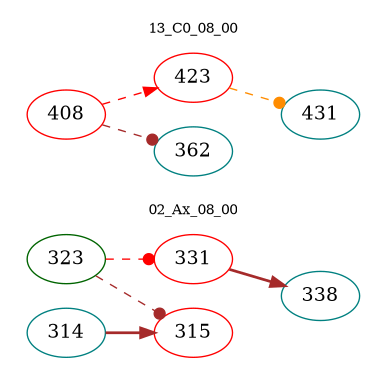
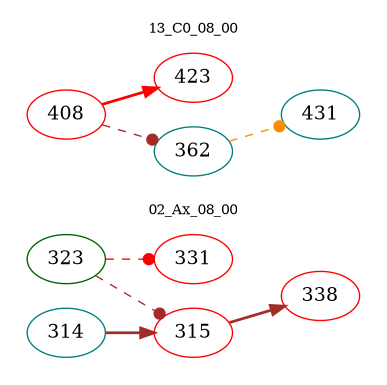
edge "423" -> "431": now "362" -> "431"
edge "408" -> "423": style dashed -> bold
edge "331" -> "338": now "315" -> "338"
node "338": color teal -> red
